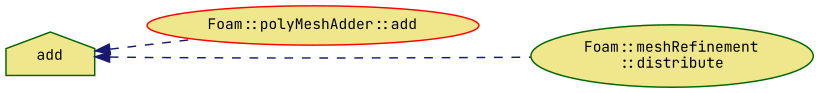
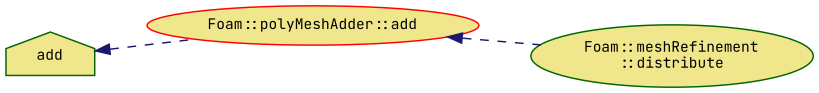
edge "Foam::meshRefinement ::distribute" -> "add": now "Foam::meshRefinement ::distribute" -> "Foam::polyMeshAdder::add"
